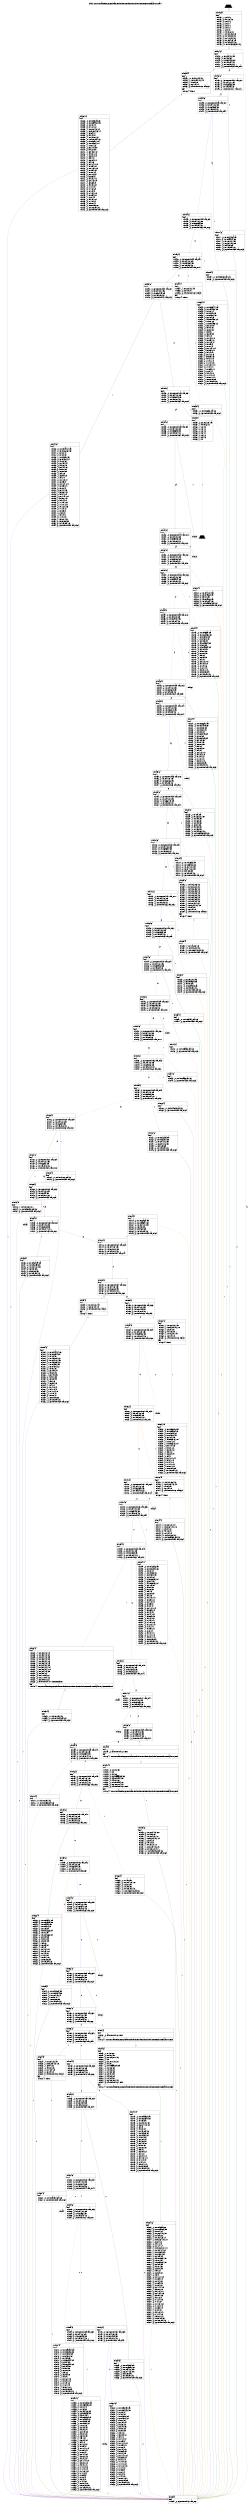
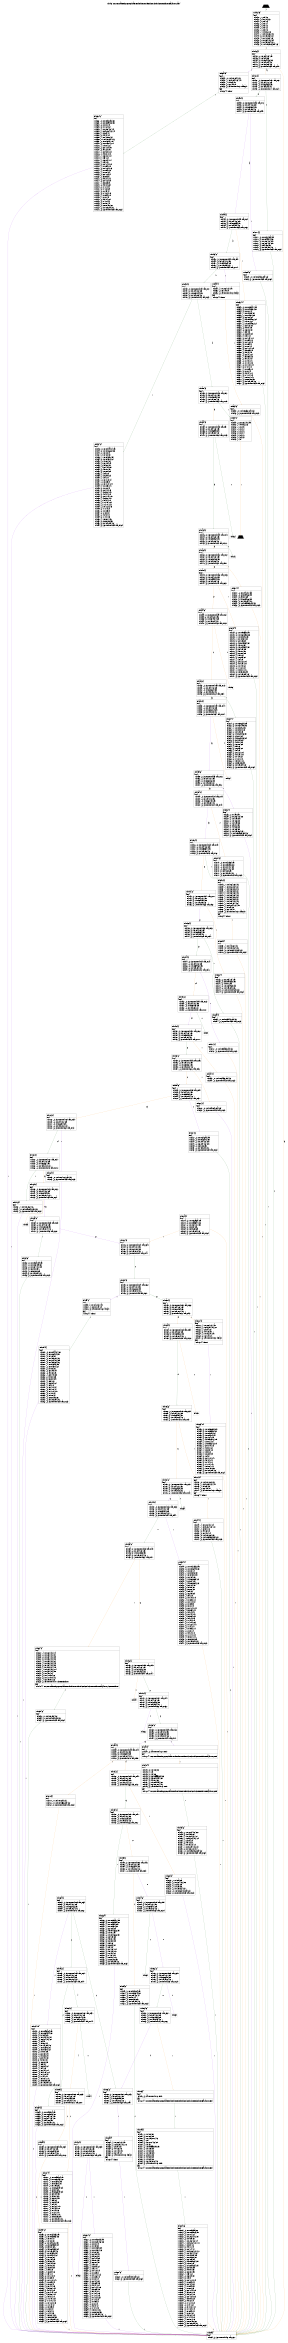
edge "0x401e6e [28]" -> "0x401e8a [28]": reversed
